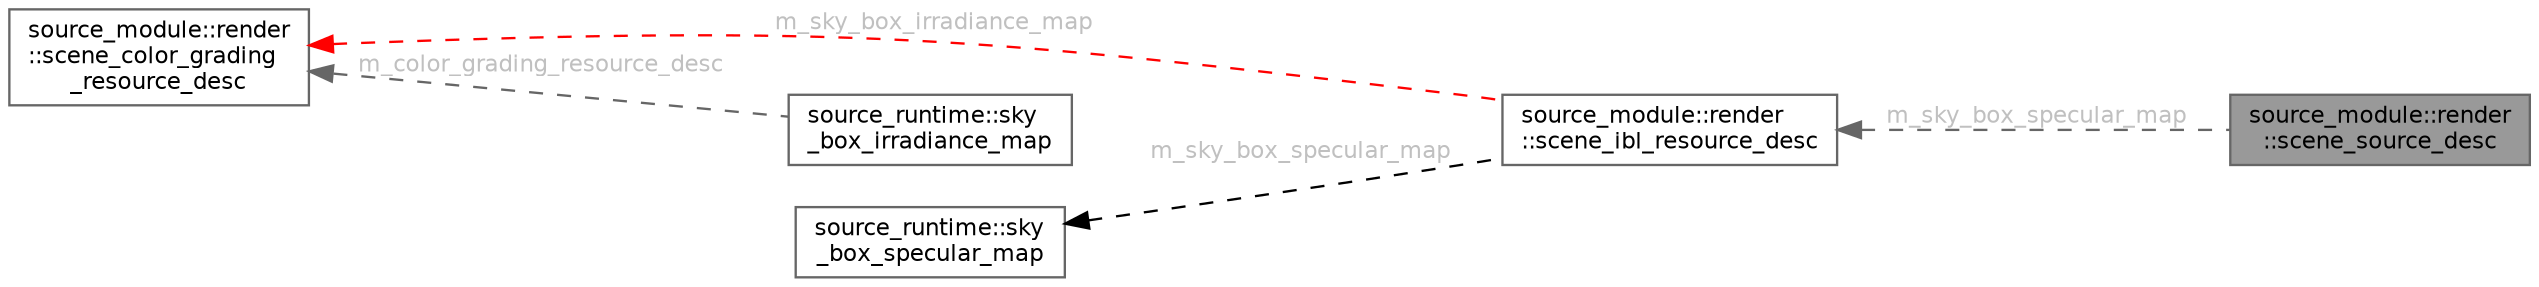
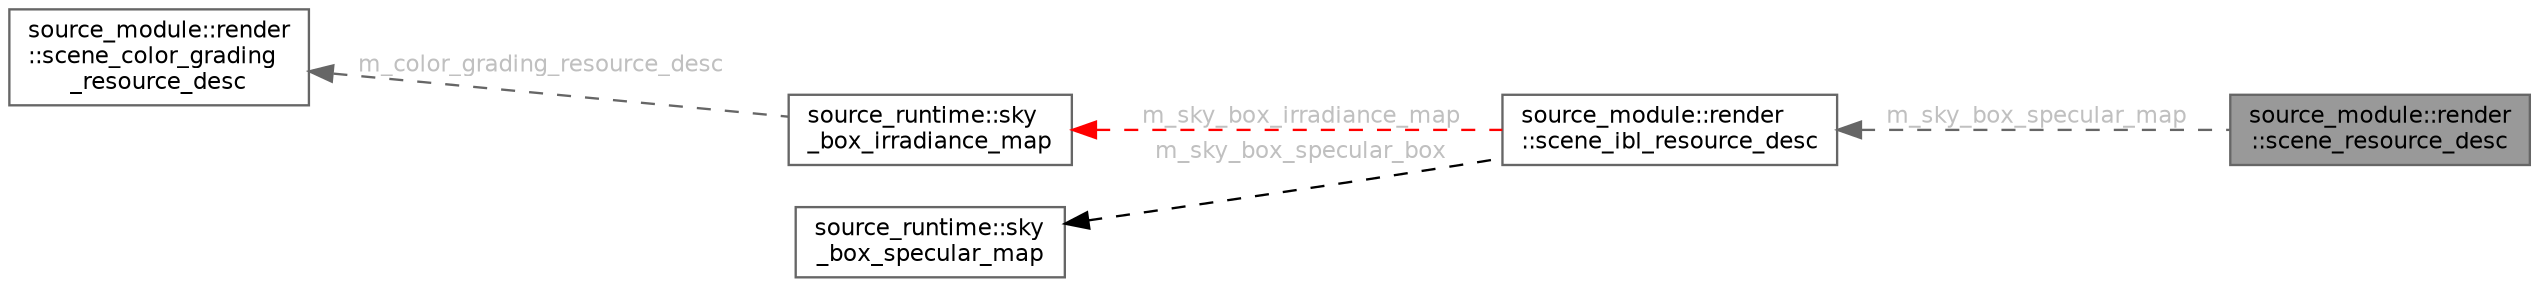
edge "source_module::render ::scene_ibl_resource_desc" -> "source_module::render ::scene_color_grading _resource_desc": now "source_module::render ::scene_ibl_resource_desc" -> "source_runtime::sky _box_irradiance_map"
node "source_module::render ::scene_source_desc": label "source_module::render ::scene_source_desc" -> "source_module::render ::scene_resource_desc"
edge "source_module::render ::scene_ibl_resource_desc" -> "source_runtime::sky _box_specular_map": label " m_sky_box_specular_map" -> " m_sky_box_specular_box"
